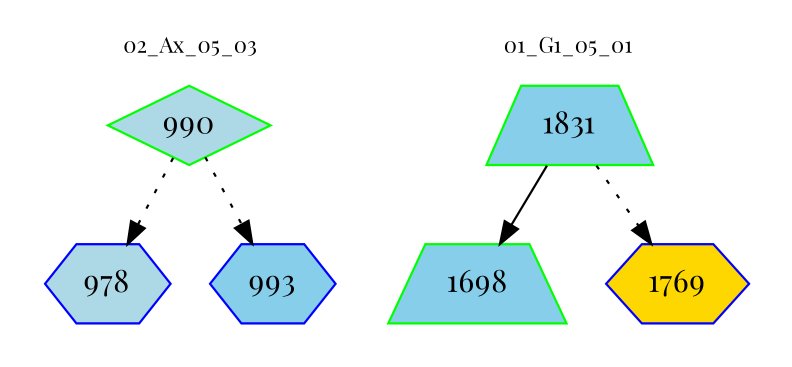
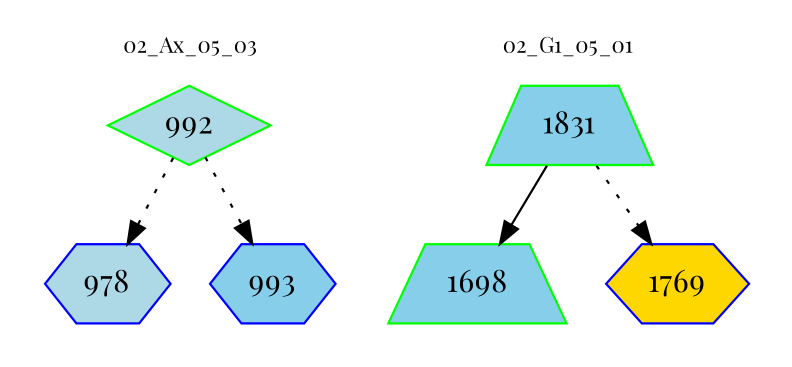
cluster "01_G1_05_01": label "01_G1_05_01" -> "02_G1_05_01"
node "990": label "990" -> "992"
